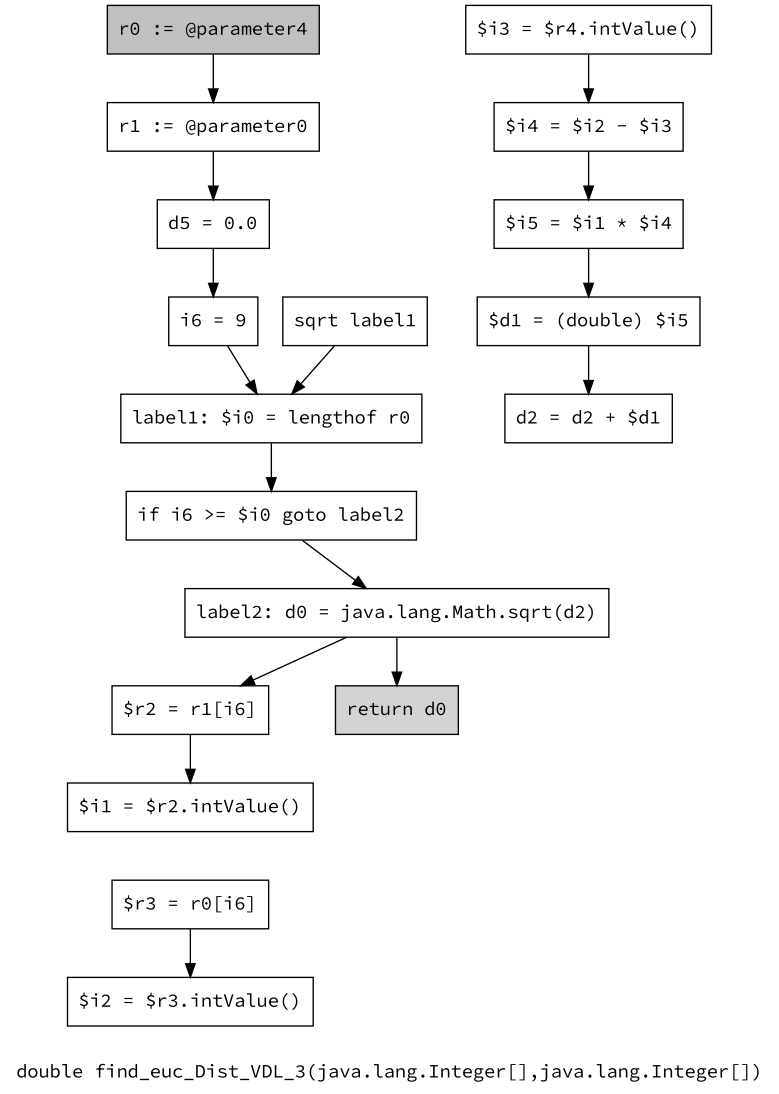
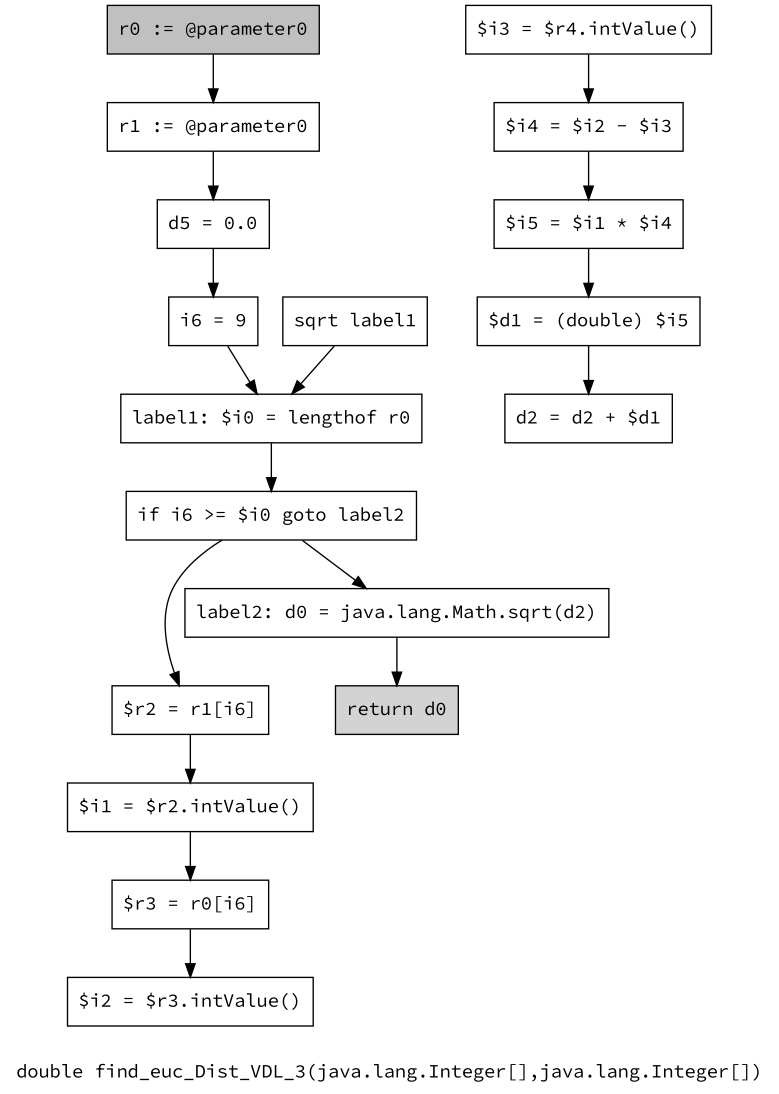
node "r0 := @parameter4": label "r0 := @parameter4" -> "r0 := @parameter0"
edge "label2: d0 = java.lang.Math.sqrt(d2)" -> "$r2 = r1[i6]": now "if i6 >= $i0 goto label2" -> "$r2 = r1[i6]"
edge "$i1 = $r2.intValue()" -> "$r3 = r0[i6]": added
